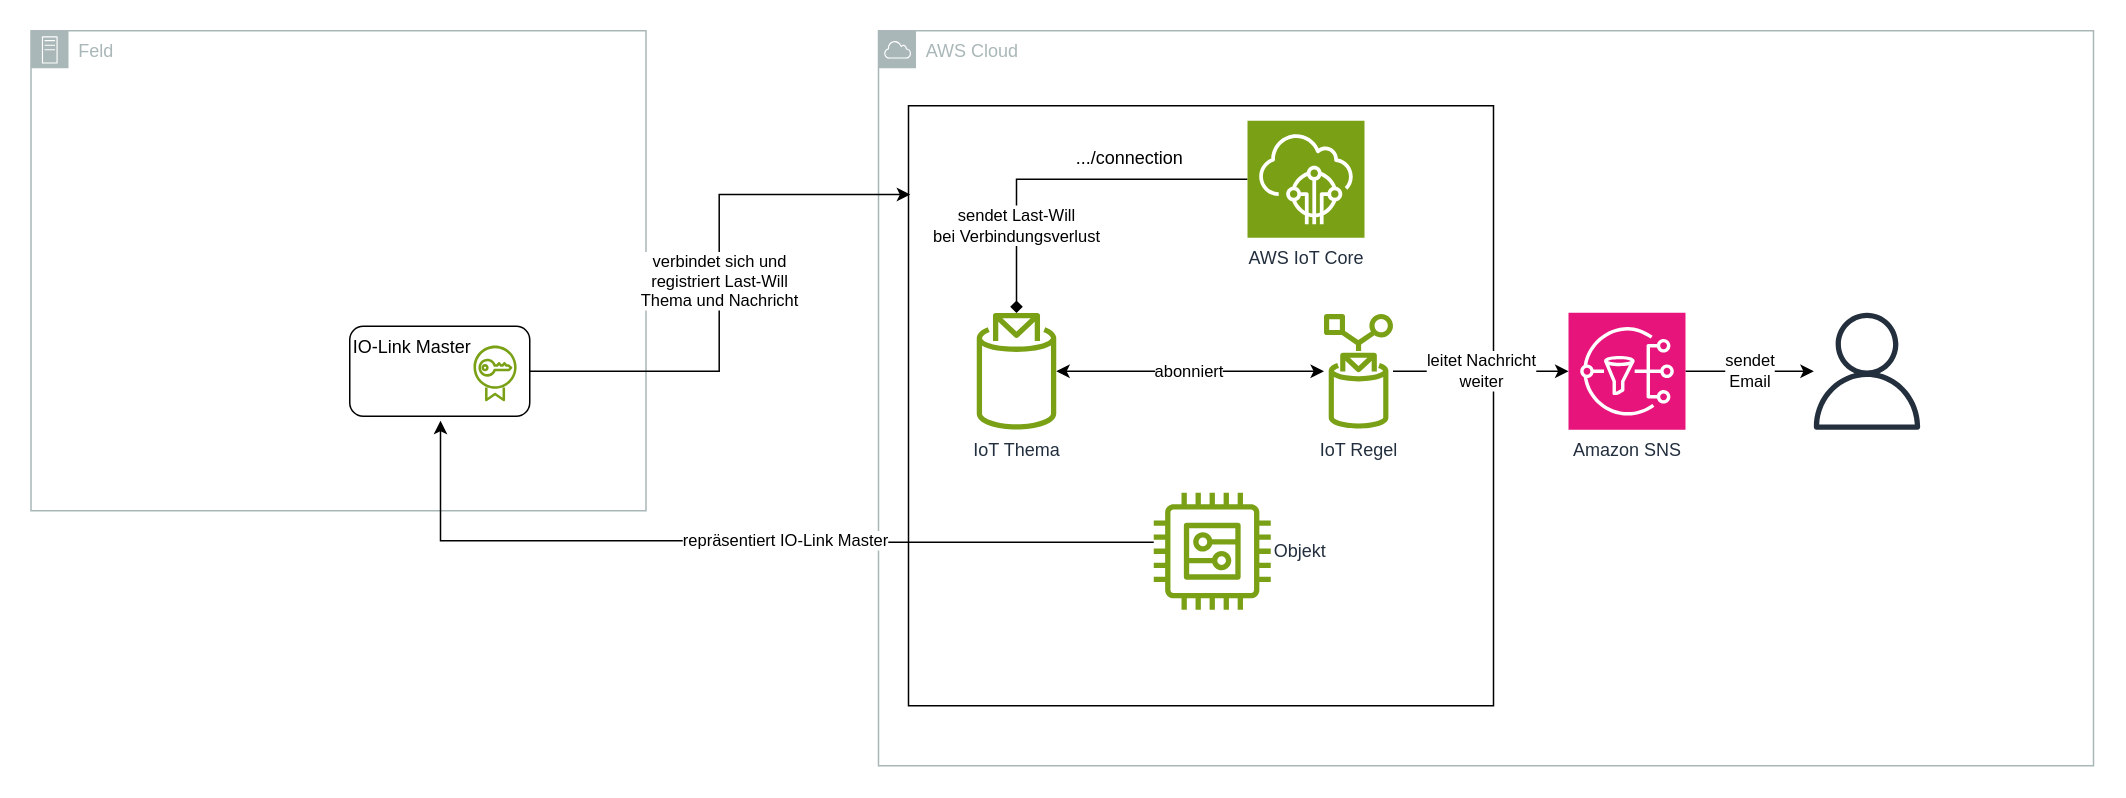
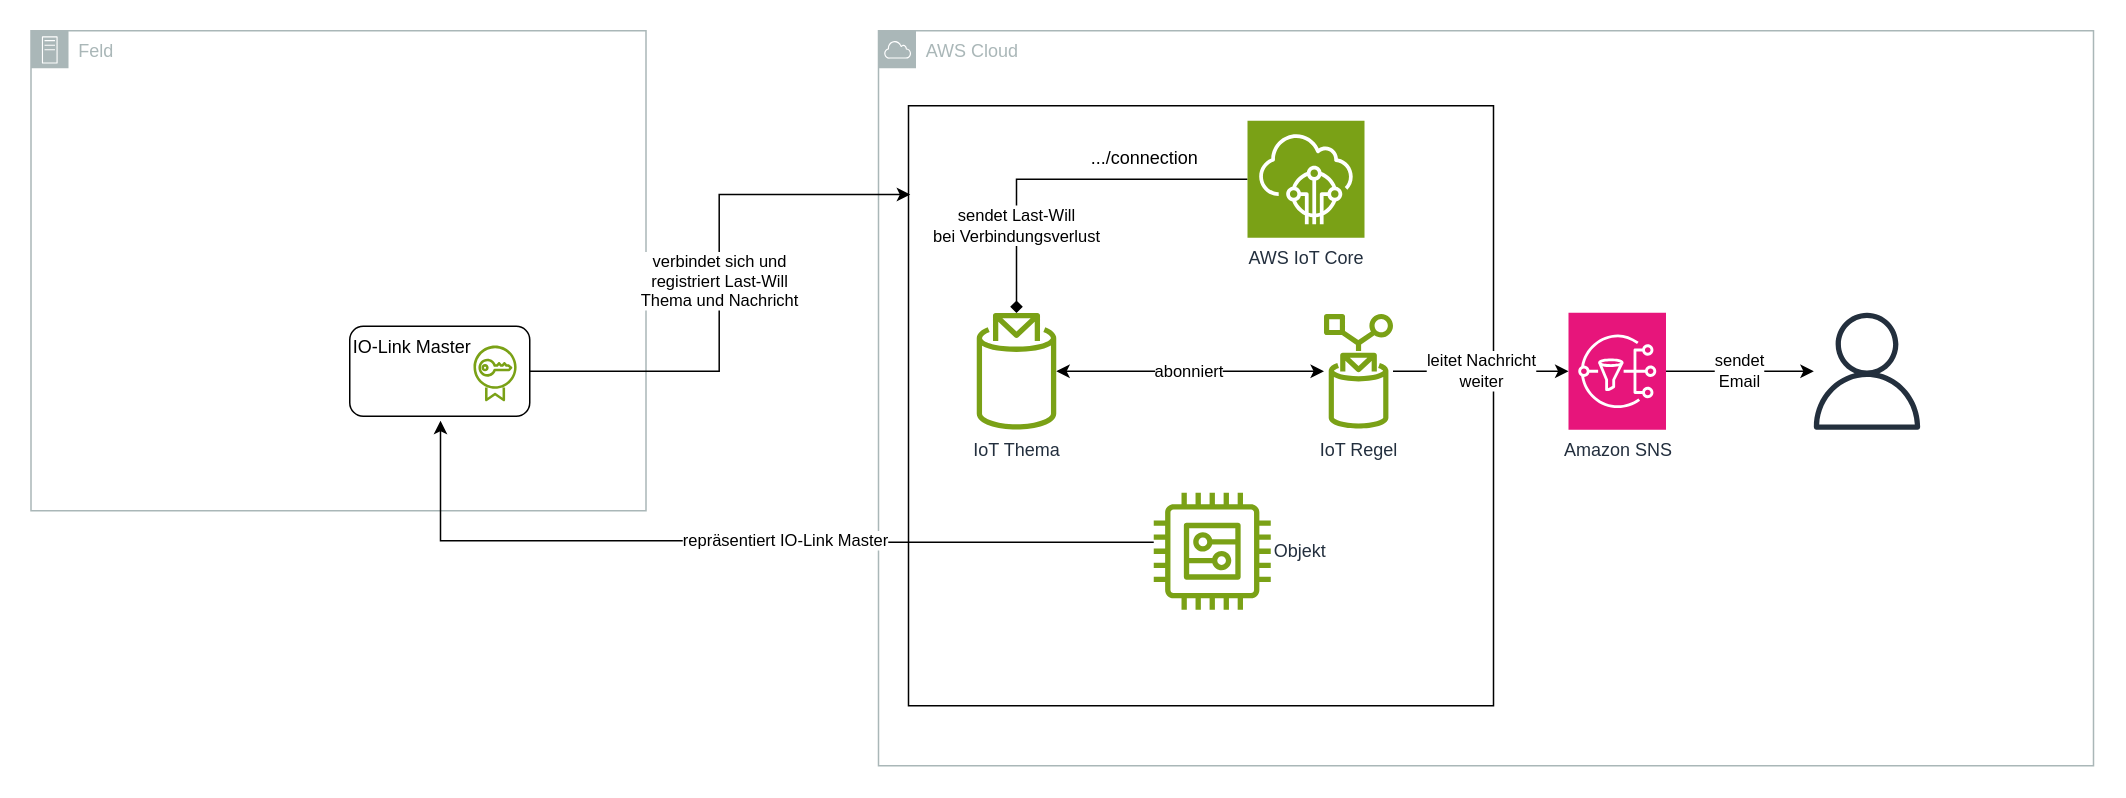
node ".../connection": moved (1133, 158) -> (1148, 158)
node "Amazon SNS": size 117x117 -> 98x117
